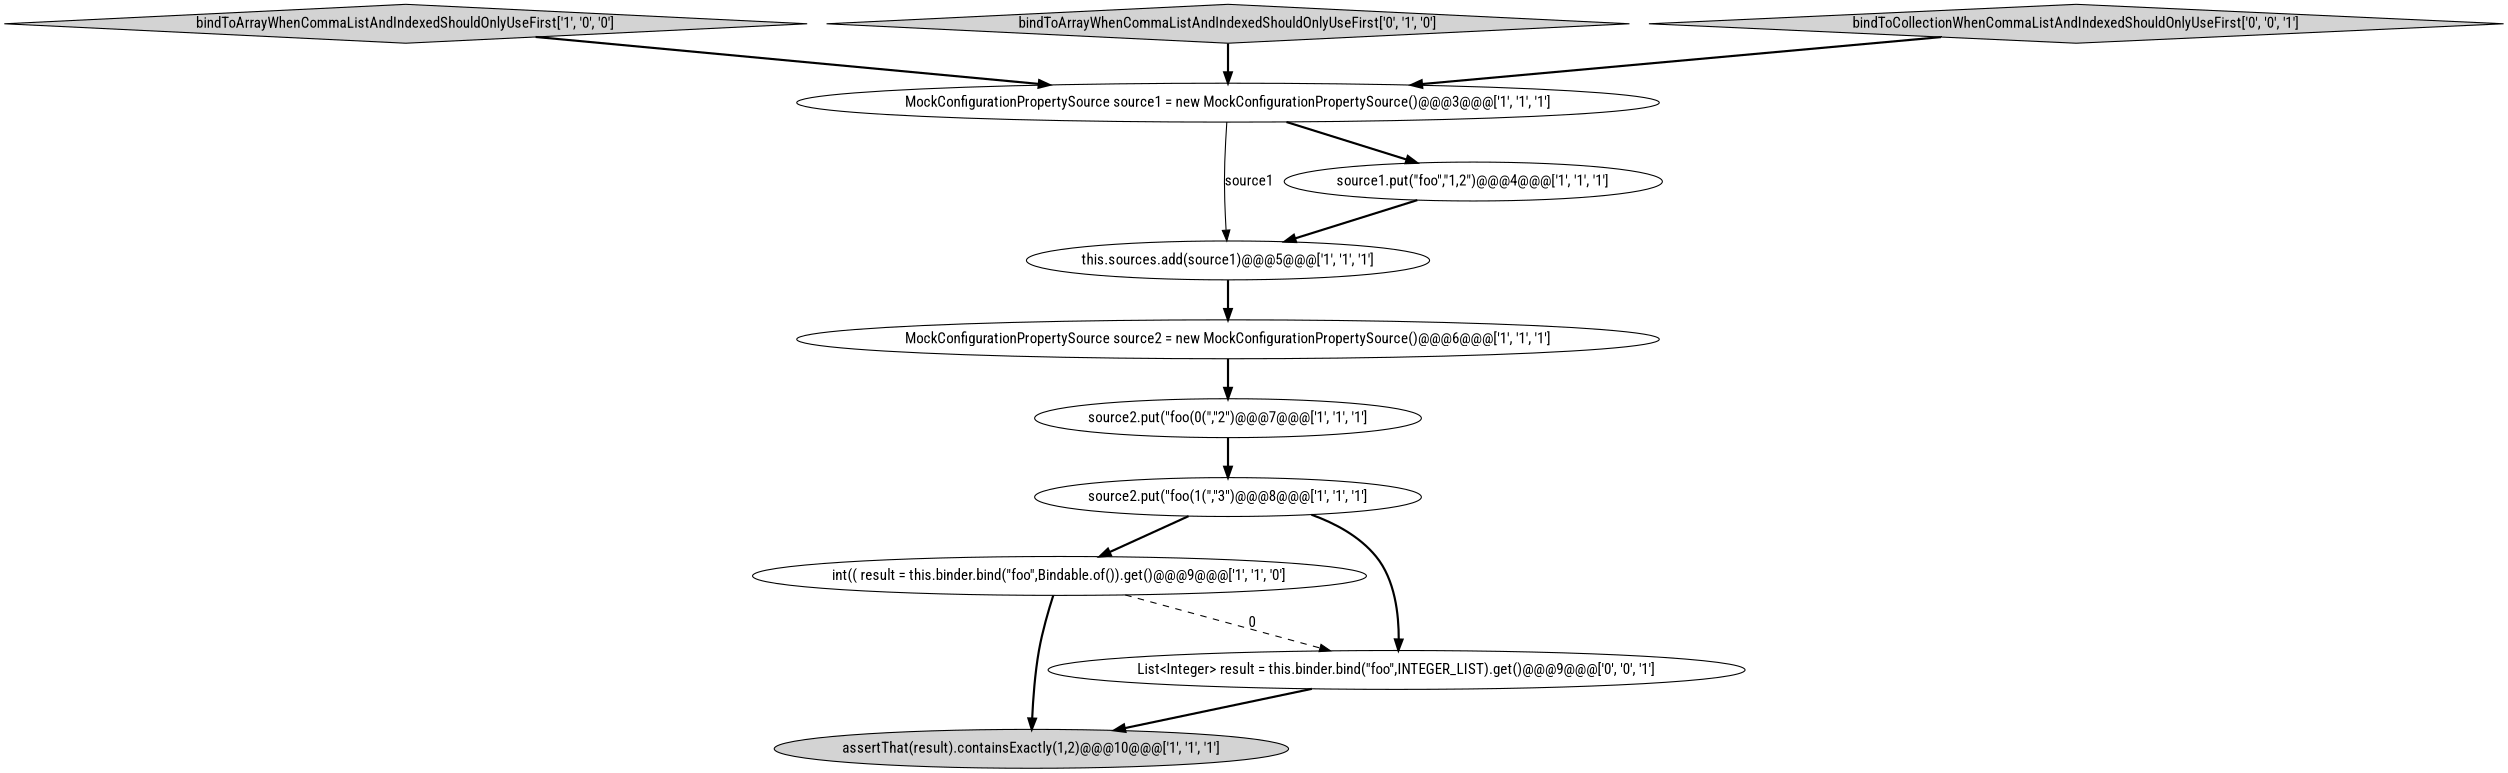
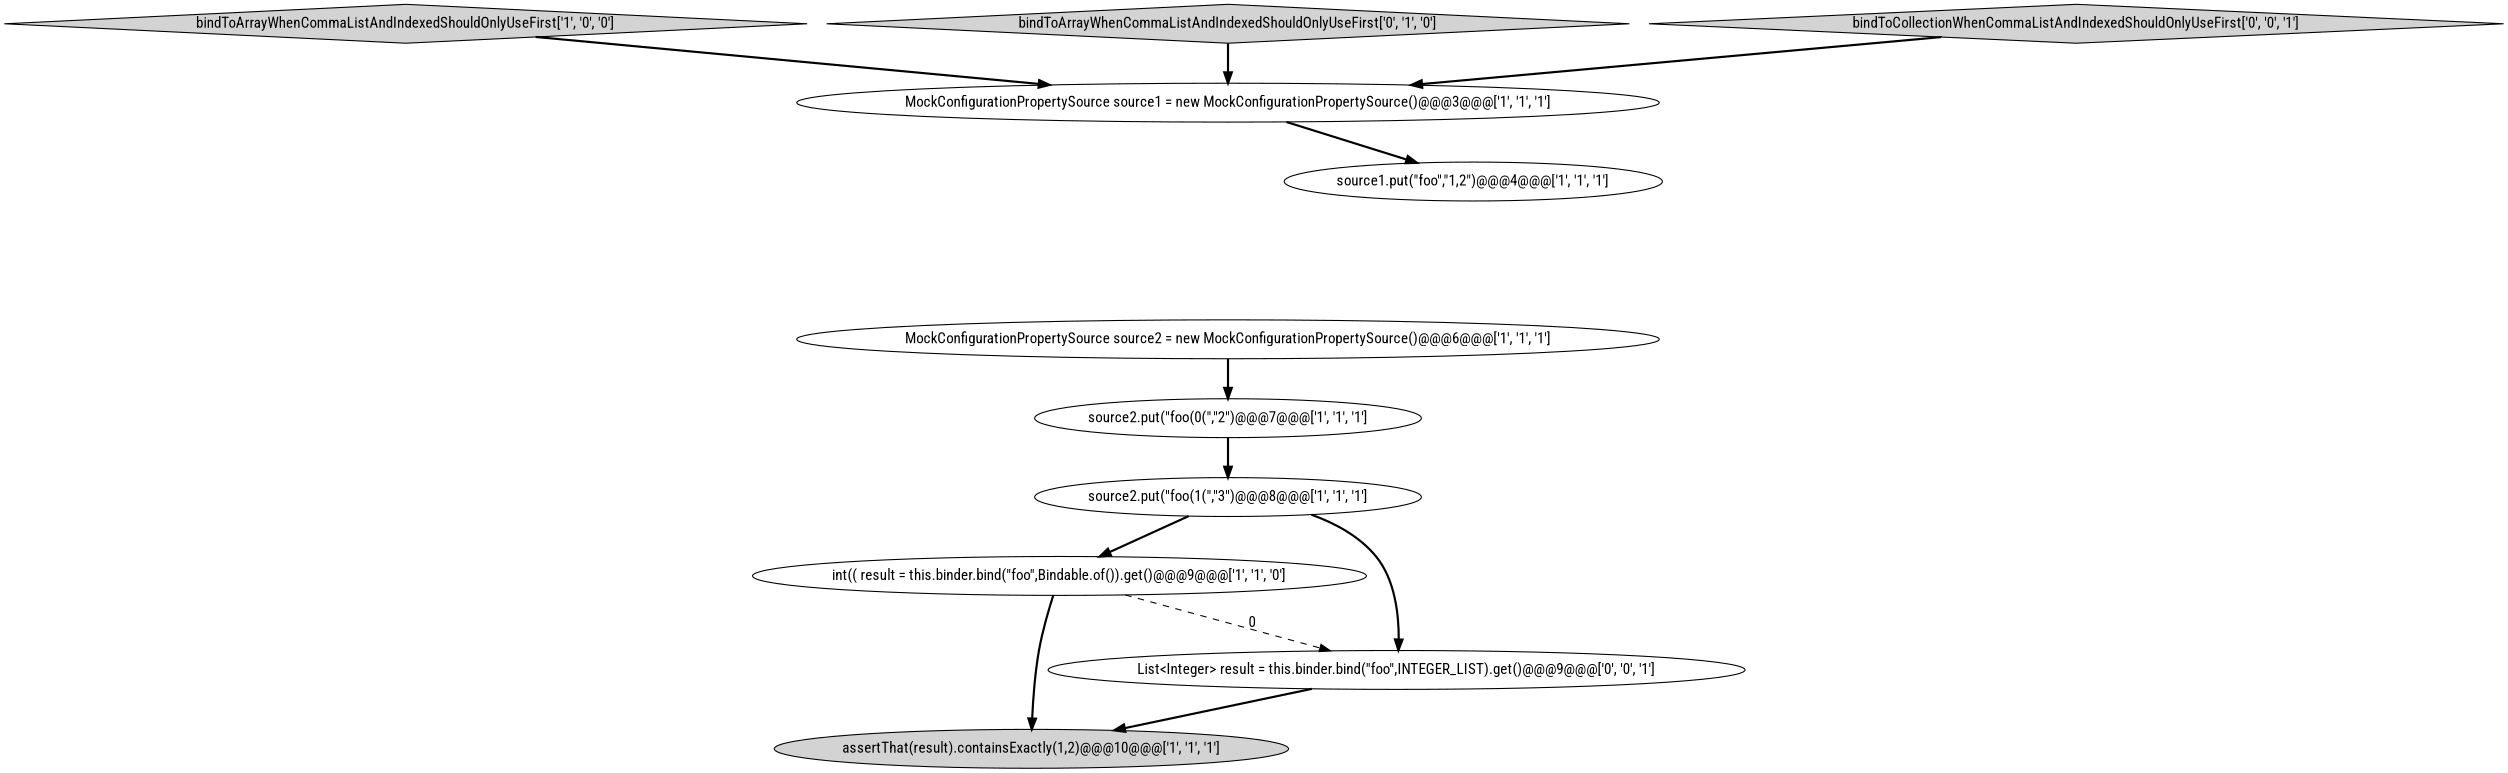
node "this.sources.add(source1)@@@5@@@['1', '1', '1']": removed
